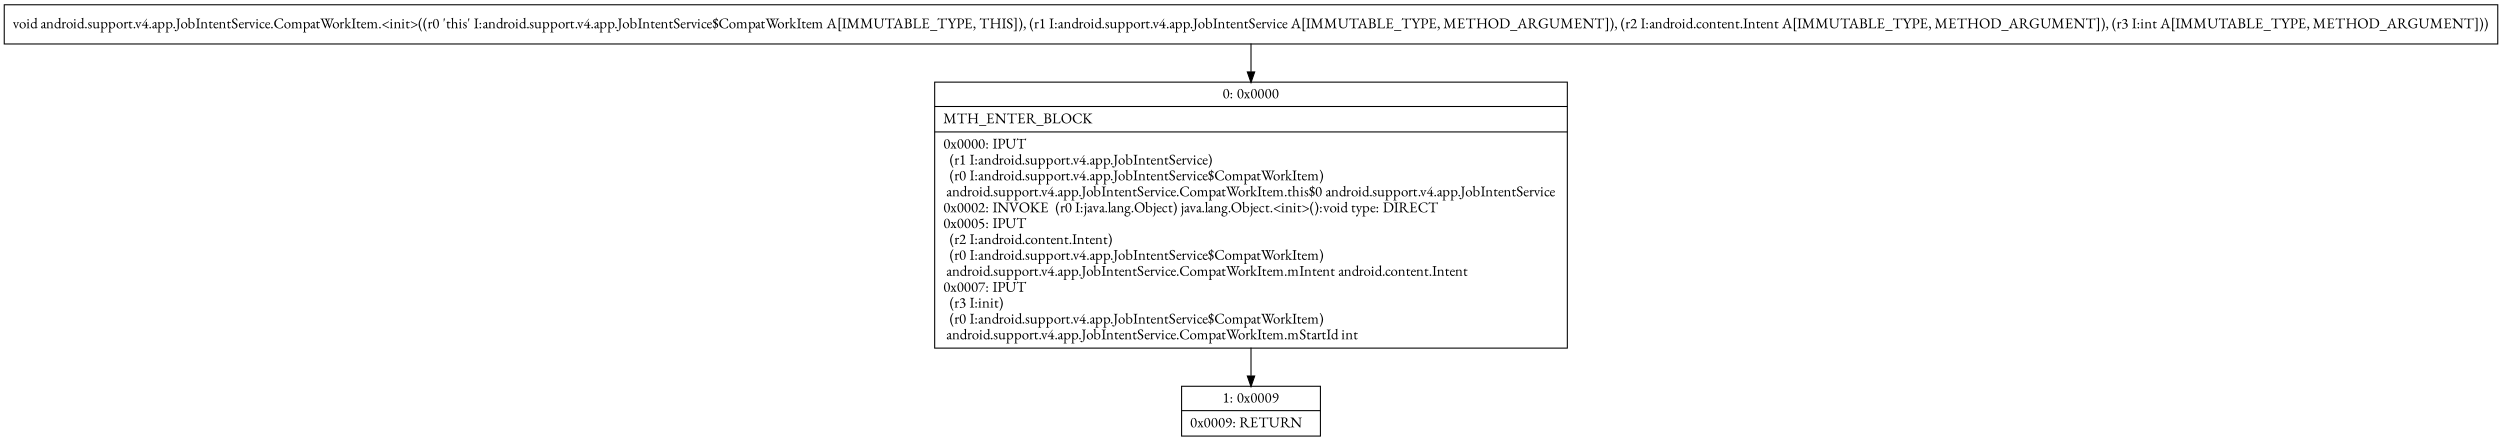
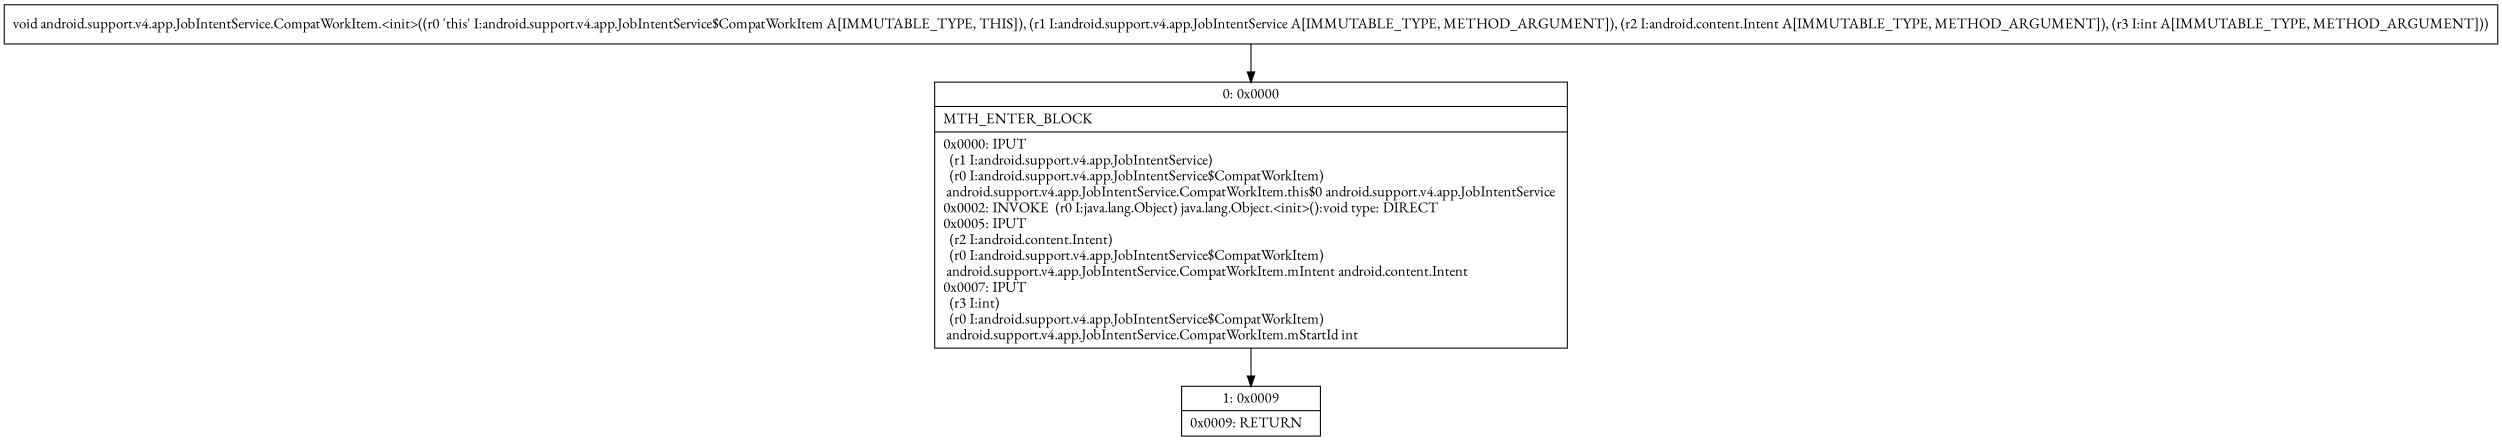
node "0: 0x0000": text "(r3 I:init)" -> "(r3 I:int)"
